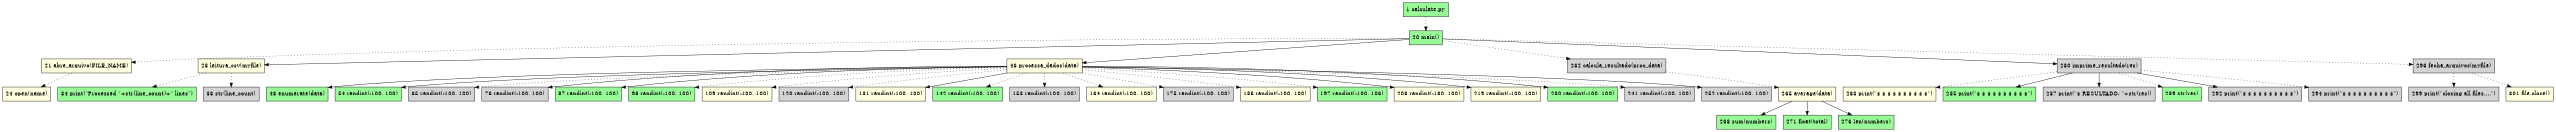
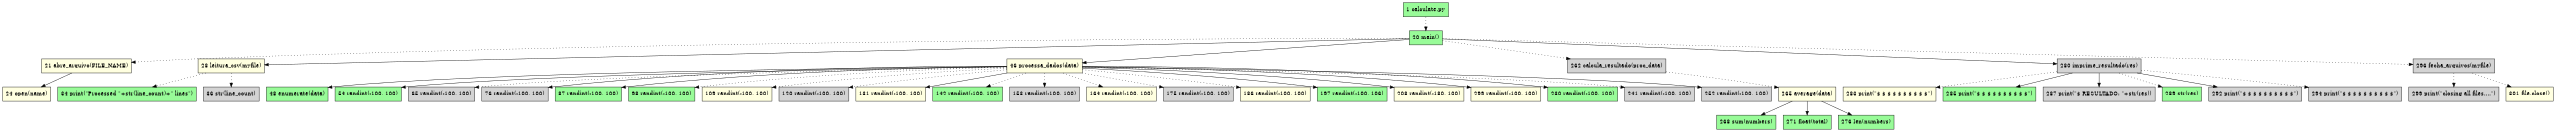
edge "46 processa_dados(data)" -- "197 randint(-100, 106)": style dotted -> solid
edge "21 abre_arquivo(FILE_NAME)" -- "24 open(name)": style dotted -> solid
node "219 randint(-100, 100)": label "219 randint(-100, 100)" -> "299 randint(-100, 100)"
